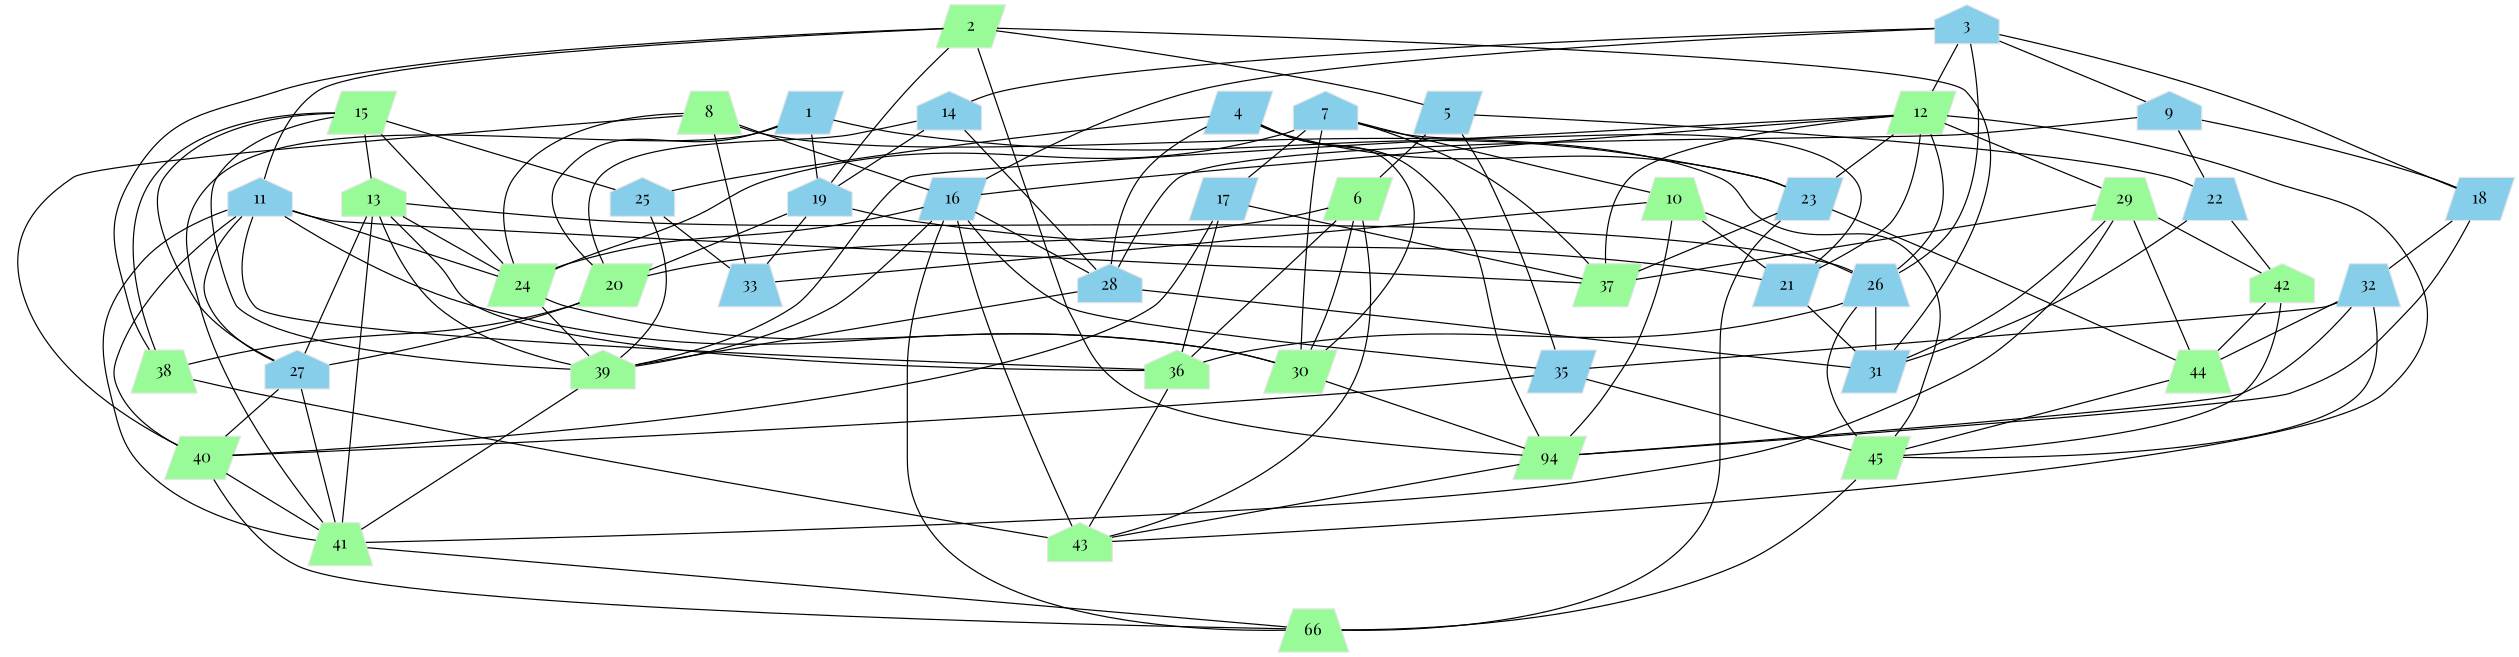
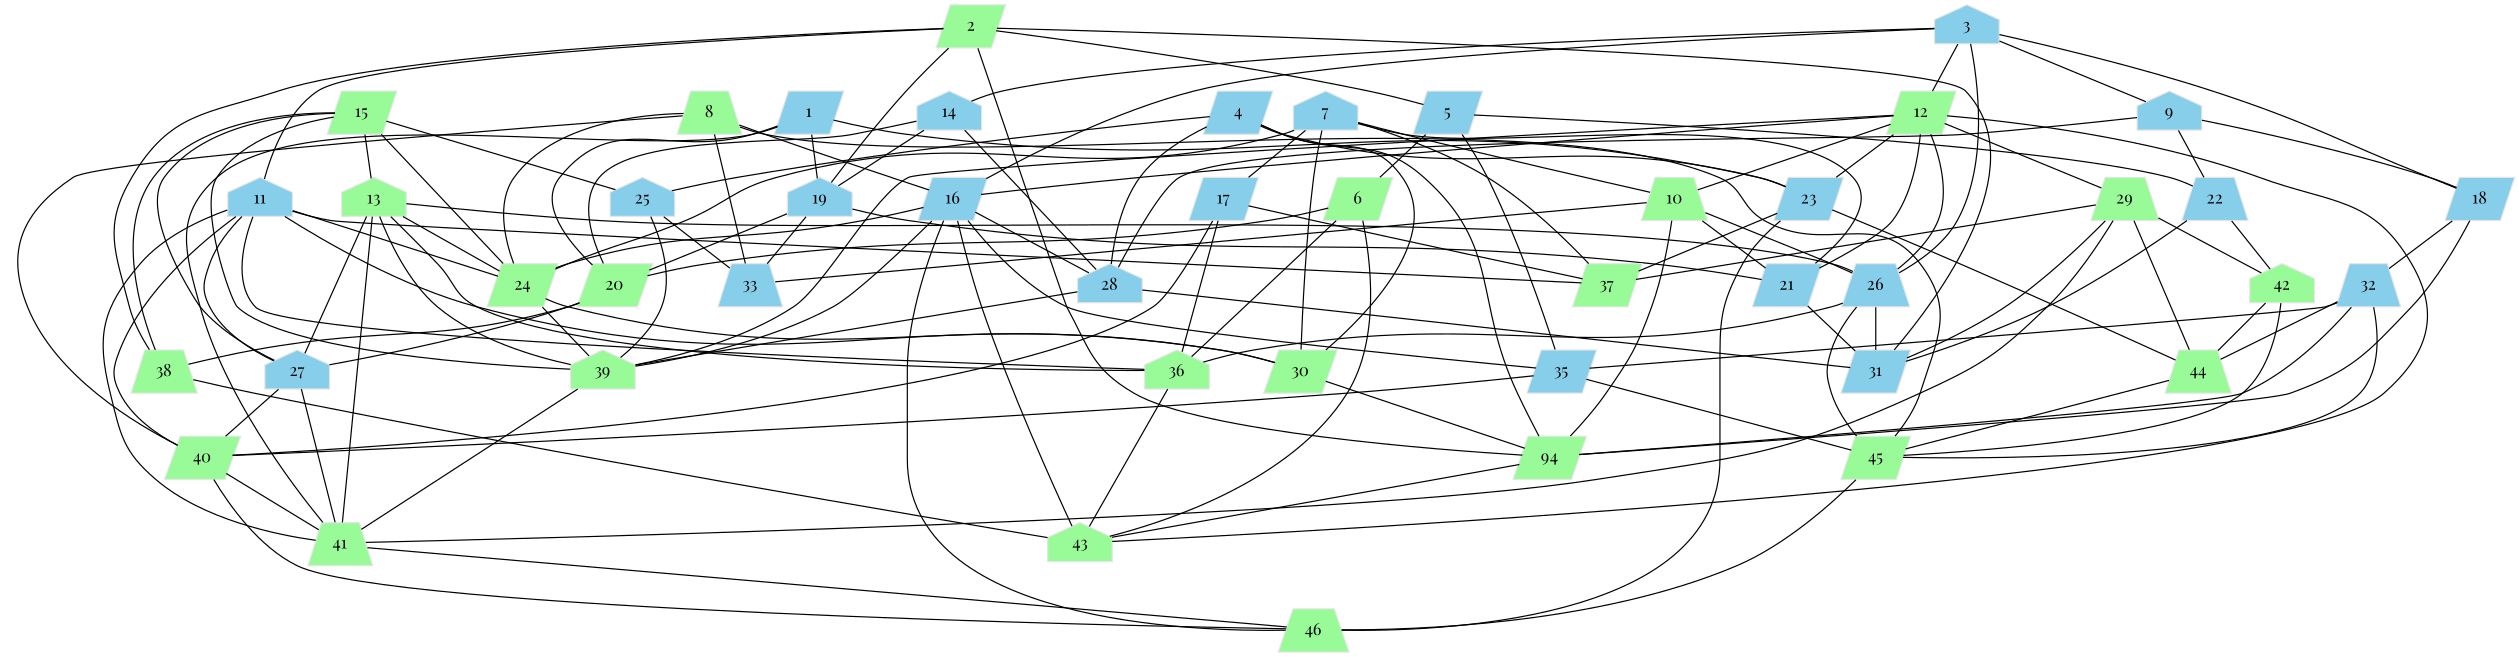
edge "12" -- "37": now "12" -- "10"
edge "6" -- "30": removed
node "66": label "66" -> "46"
